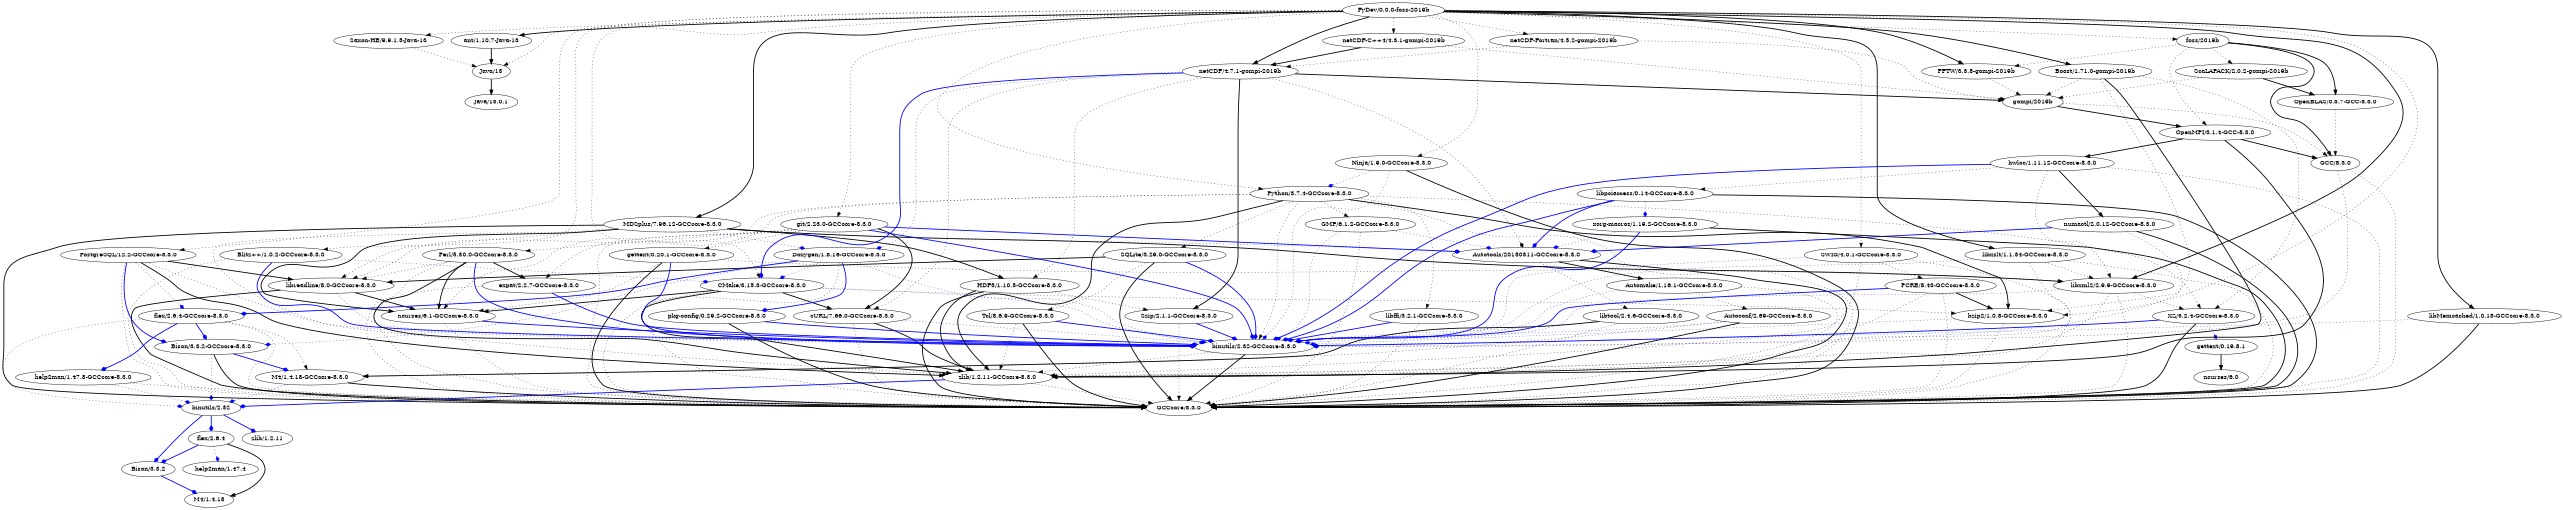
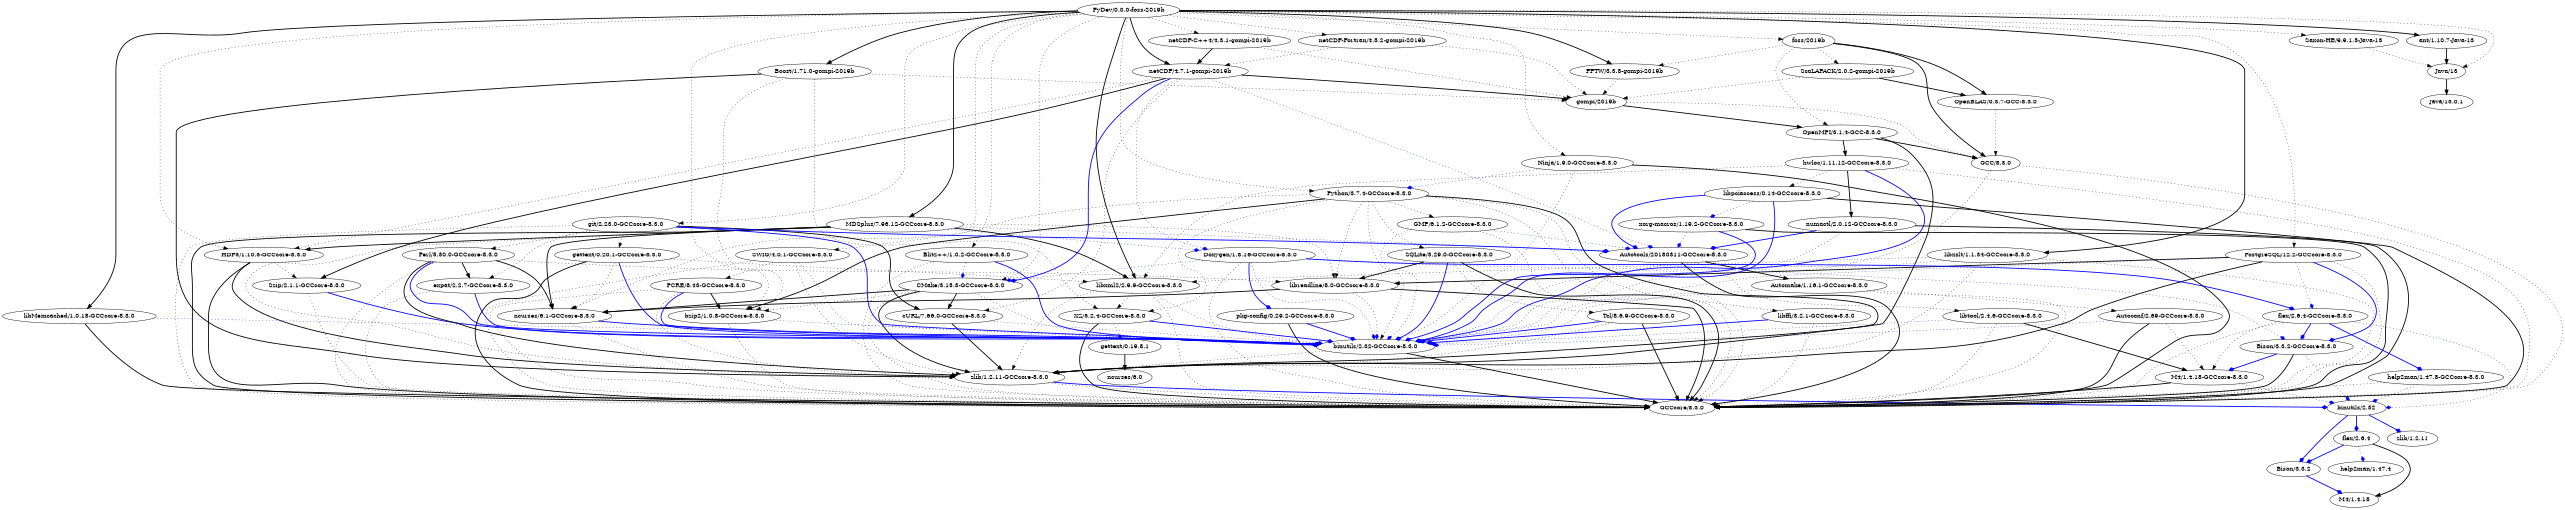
edge "FyDev/0.0.0-foss-2019b" -> "HDF5/1.10.5-GCCcore-8.3.0": added
edge "netCDF/4.7.1-gompi-2019b" -> "Autotools/20180311-GCCcore-8.3.0": color black -> blue
edge "cURL/7.66.0-GCCcore-8.3.0" -> "GCCcore/8.3.0": removed
edge "ncurses/6.1-GCCcore-8.3.0" -> "GCCcore/8.3.0": color blue -> black
